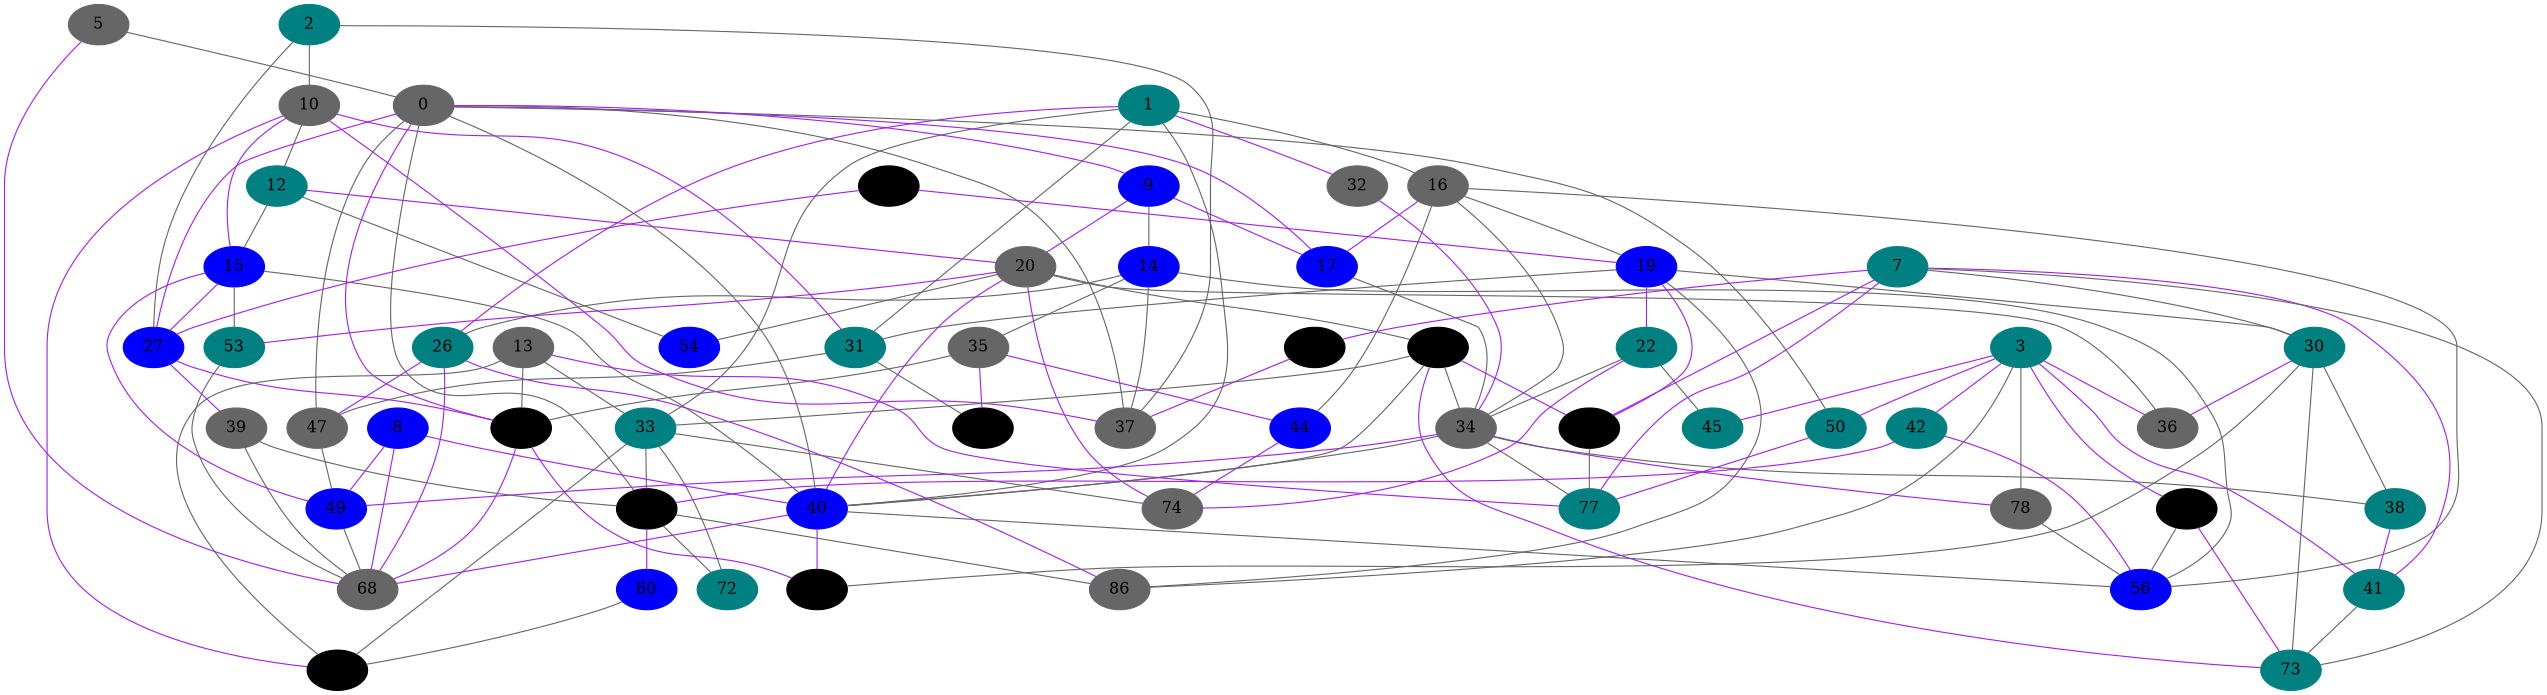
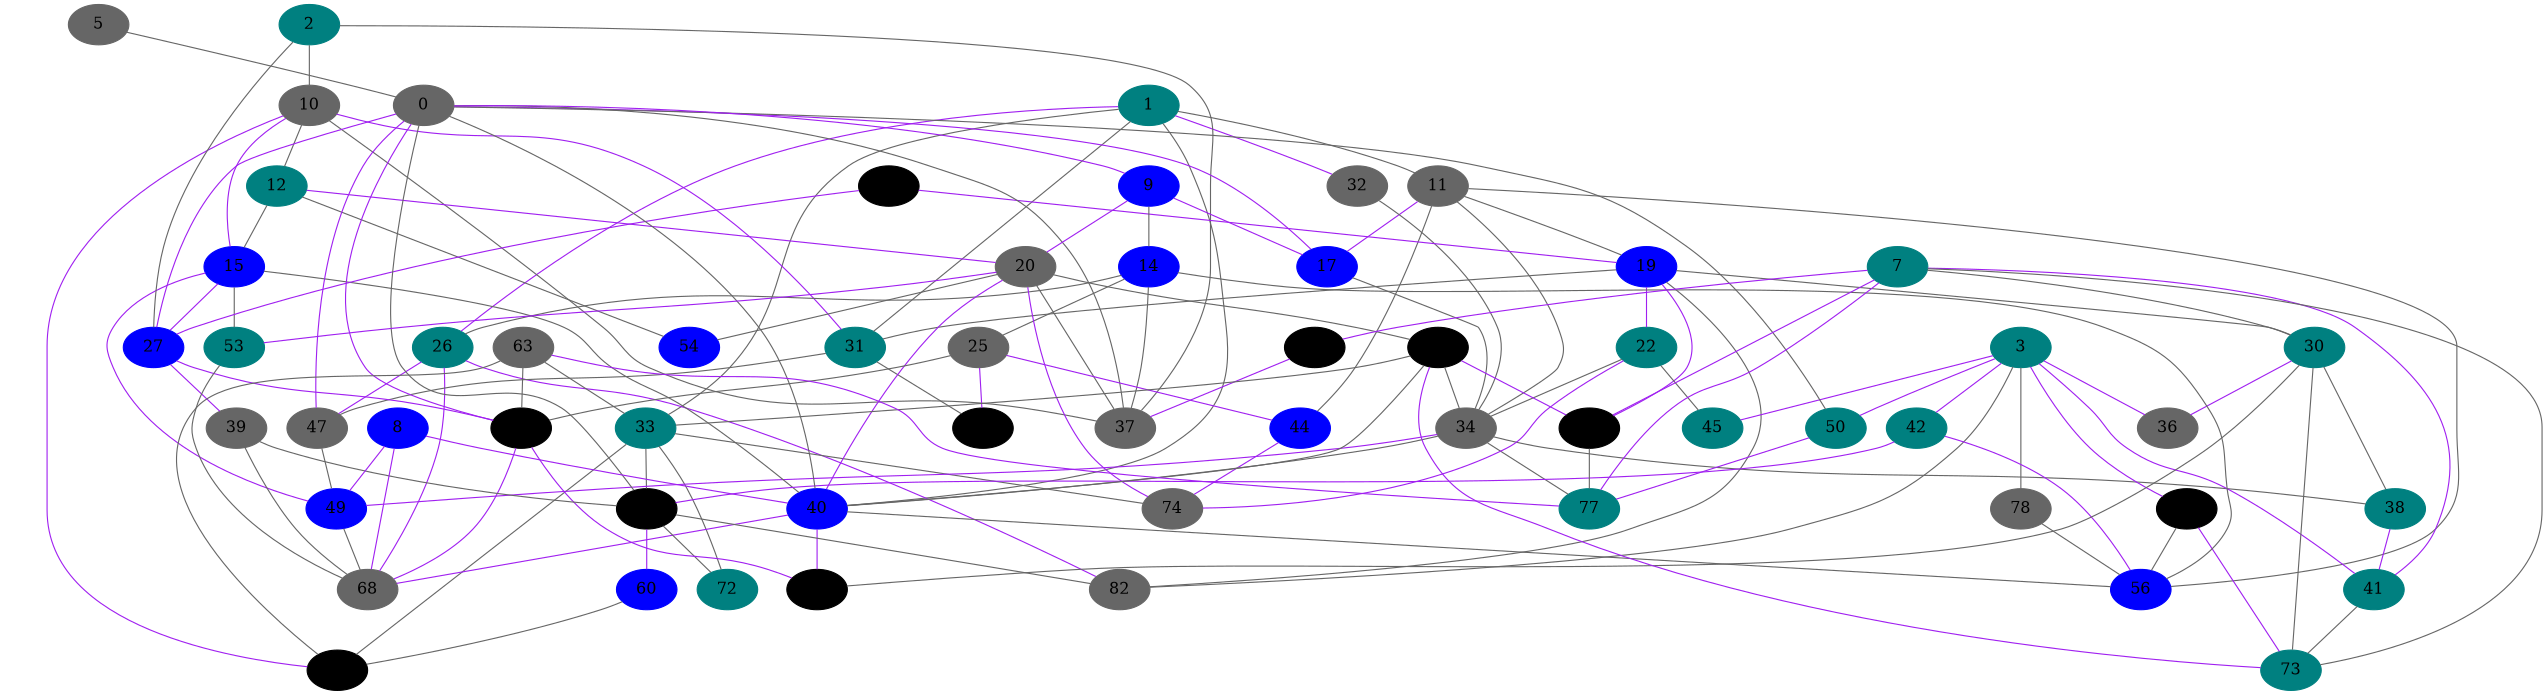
node "16": label "16" -> "11"
edge "0" -- "47": color gray40 -> purple
edge "20" -- "36": now "20" -- "37"
edge "32" -- "34": color purple -> gray40
node "13": label "13" -> "63"
node "35": label "35" -> "25"
edge "10" -- "37": color purple -> gray40
edge "5" -- "68": removed
edge "34" -- "78": removed
node "86": label "86" -> "82"
